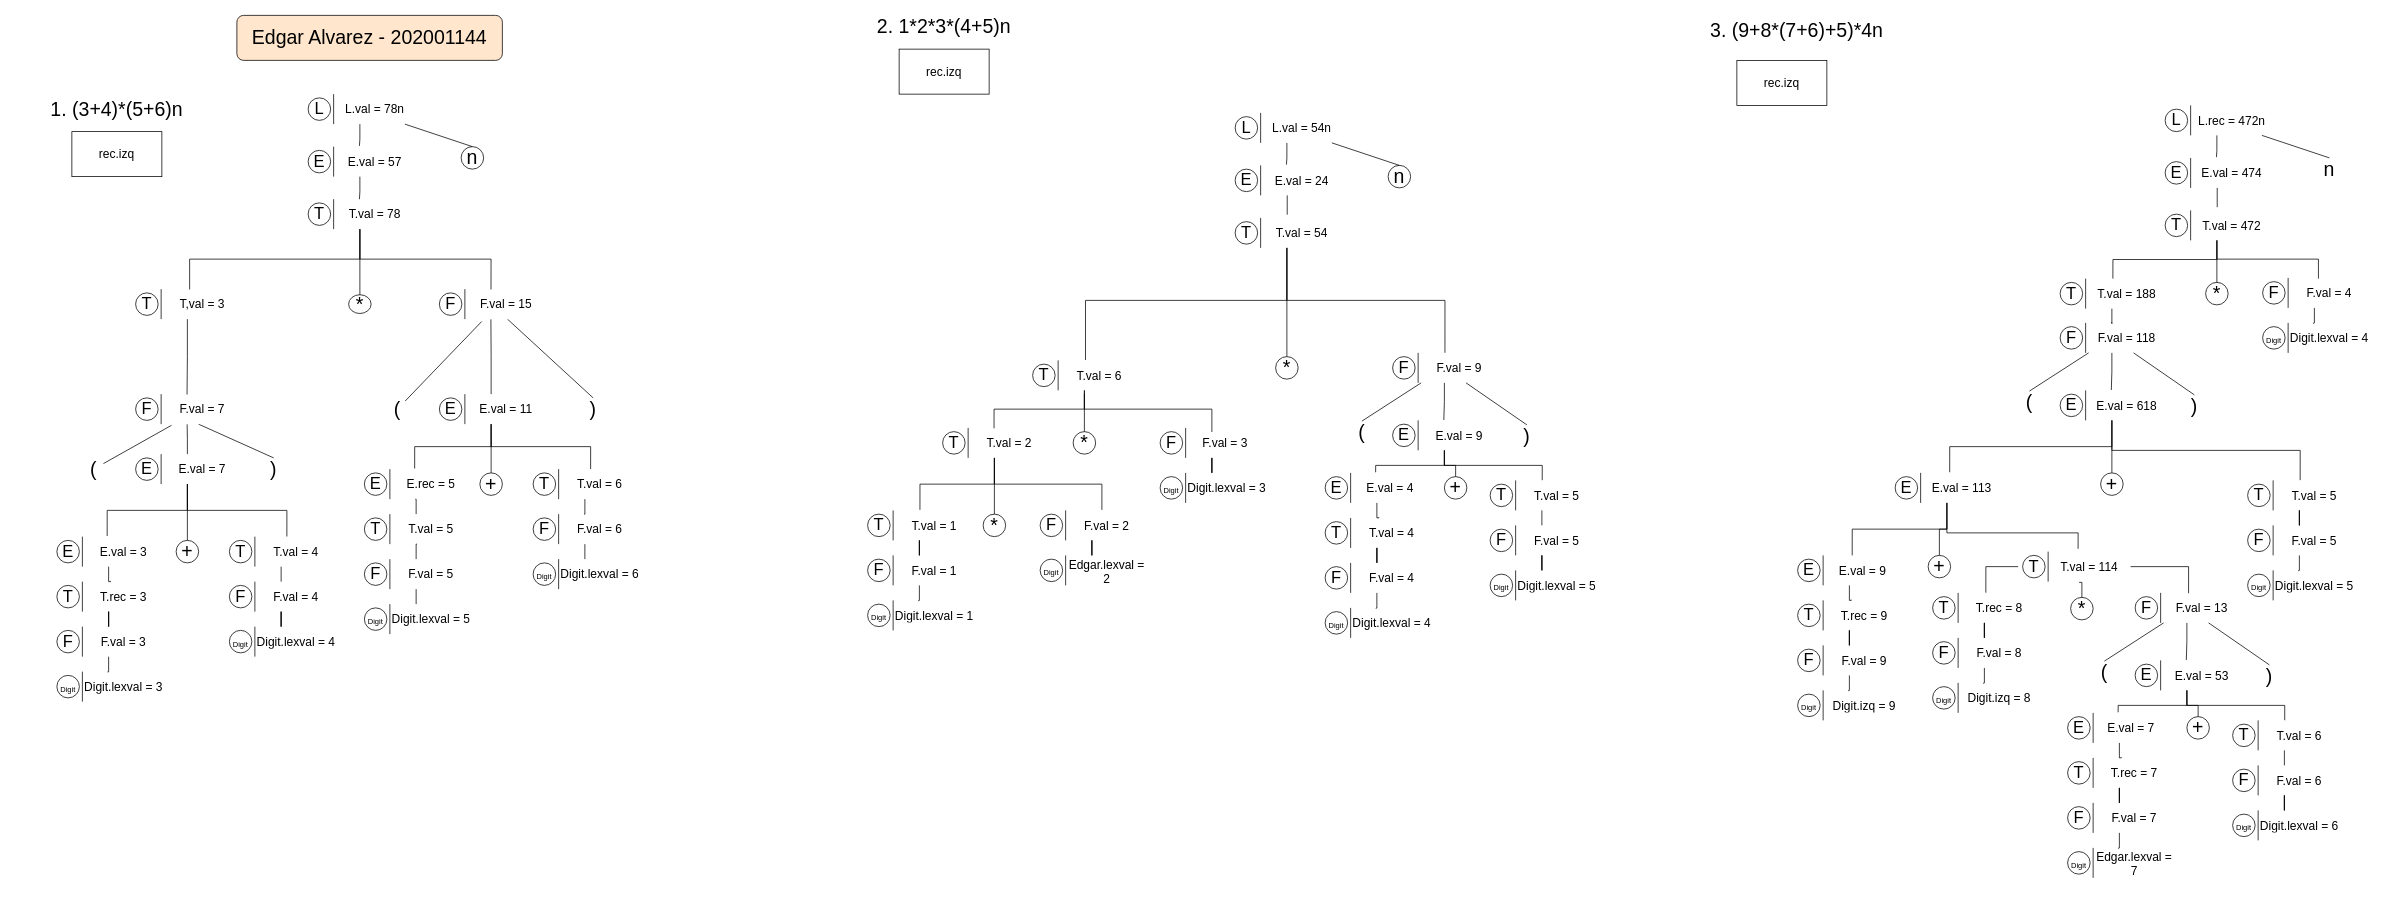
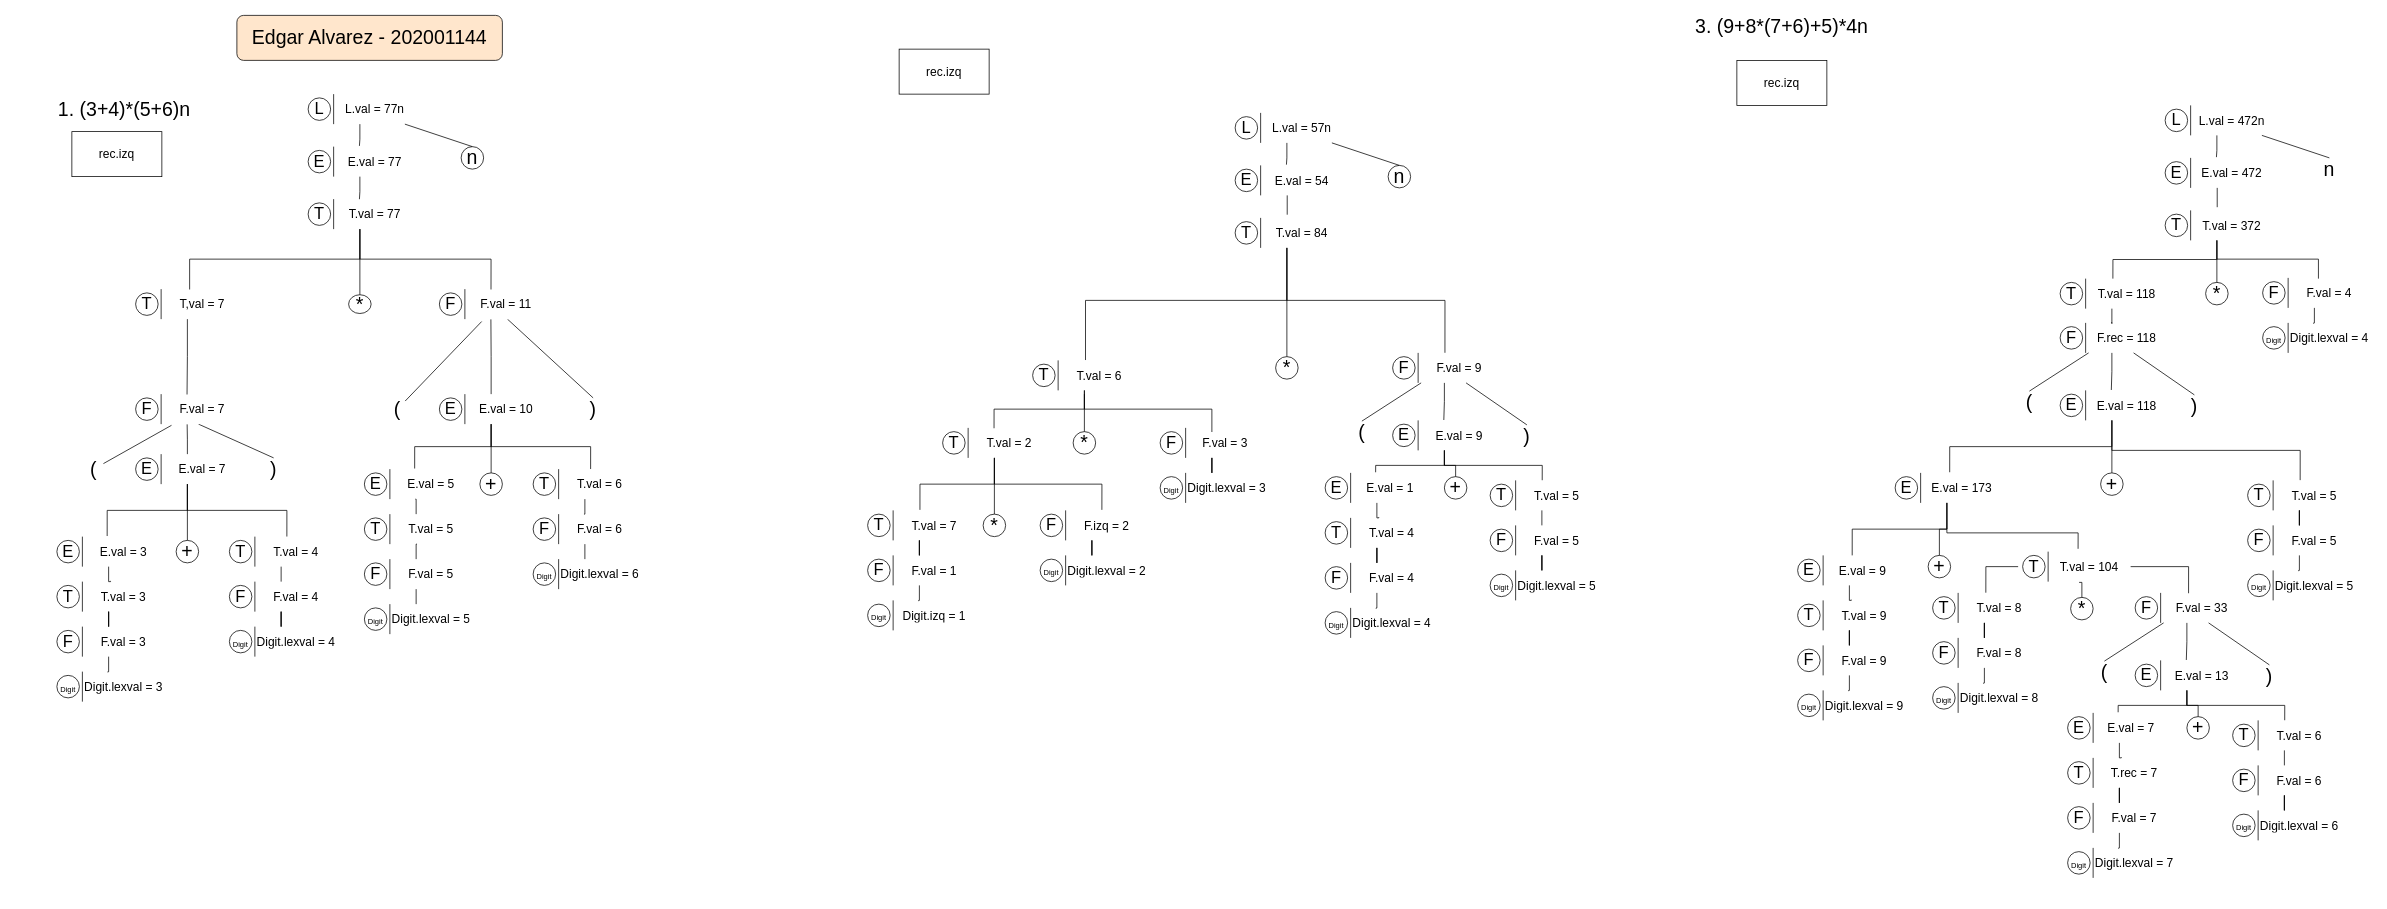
node "2. 1*2*3*(4+5)n": removed
node "3. (9+8*(7+6)+5)*4n": moved (1797, 30) -> (1782, 27)
node "1. (3+4)*(5+6)n": moved (117, 109) -> (124, 109)
node "L.val = 78n": label "L.val = 78n" -> "L.val = 77n"
node "L.rec = 472n": label "L.rec = 472n" -> "L.val = 472n"
node "L.val = 54n": label "L.val = 54n" -> "L.val = 57n"
node "E.val = 57": label "E.val = 57" -> "E.val = 77"
node "E.val = 474": label "E.val = 474" -> "E.val = 472"
node "E.val = 24": label "E.val = 24" -> "E.val = 54"
node "T.val = 78": label "T.val = 78" -> "T.val = 77"
node "T.val = 472": label "T.val = 472" -> "T.val = 372"
node "T.val = 54": label "T.val = 54" -> "T.val = 84"
node "T.val = 188": label "T.val = 188" -> "T.val = 118"
node "T,val = 3": label "T,val = 3" -> "T,val = 7"
node "F.val = 15": label "F.val = 15" -> "F.val = 11"
node "F.val = 118": label "F.val = 118" -> "F.rec = 118"
node "E.val = 618": label "E.val = 618" -> "E.val = 118"
node "E.val = 11": label "E.val = 11" -> "E.val = 10"
node "E.rec = 5": label "E.rec = 5" -> "E.val = 5"
node "E.val = 4": label "E.val = 4" -> "E.val = 1"
node "E.val = 113": label "E.val = 113" -> "E.val = 173"
node "T.val = 1": label "T.val = 1" -> "T.val = 7"
node "F.val = 2": label "F.val = 2" -> "F.izq = 2"
node "T.val = 114": label "T.val = 114" -> "T.val = 104"
node "Edgar.lexval = 2": label "Edgar.lexval = 2" -> "Digit.lexval = 2"
node "T.rec = 3": label "T.rec = 3" -> "T.val = 3"
node "T.rec = 8": label "T.rec = 8" -> "T.val = 8"
node "F.val = 13": label "F.val = 13" -> "F.val = 33"
node "Digit.lexval = 1": label "Digit.lexval = 1" -> "Digit.izq = 1"
node "T.rec = 9": label "T.rec = 9" -> "T.val = 9"
node "E.val = 53": label "E.val = 53" -> "E.val = 13"
node "Digit.izq = 8": label "Digit.izq = 8" -> "Digit.lexval = 8"
node "Digit.izq = 9": label "Digit.izq = 9" -> "Digit.lexval = 9"
node "Edgar.lexval = 7": label "Edgar.lexval = 7" -> "Digit.lexval = 7"
